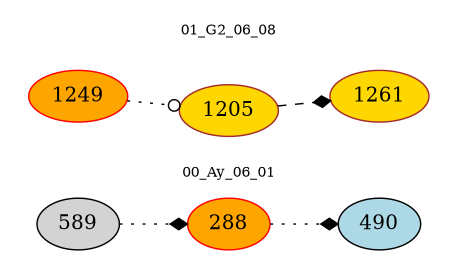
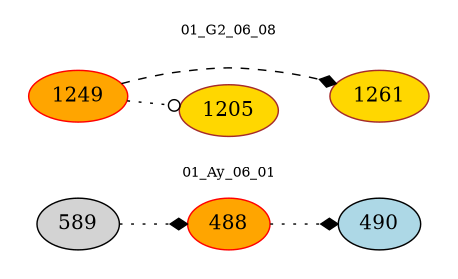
edge "1205" -> "1261": now "1249" -> "1261"
cluster "00_Ay_06_01": label "00_Ay_06_01" -> "01_Ay_06_01"
node "288": label "288" -> "488"
